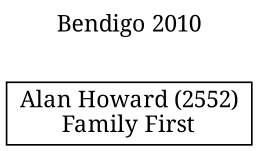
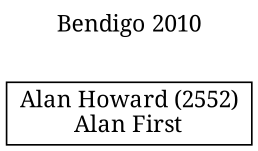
node "Alan Howard (2552) Family First": label "Alan Howard (2552) Family First" -> "Alan Howard (2552) Alan First"
